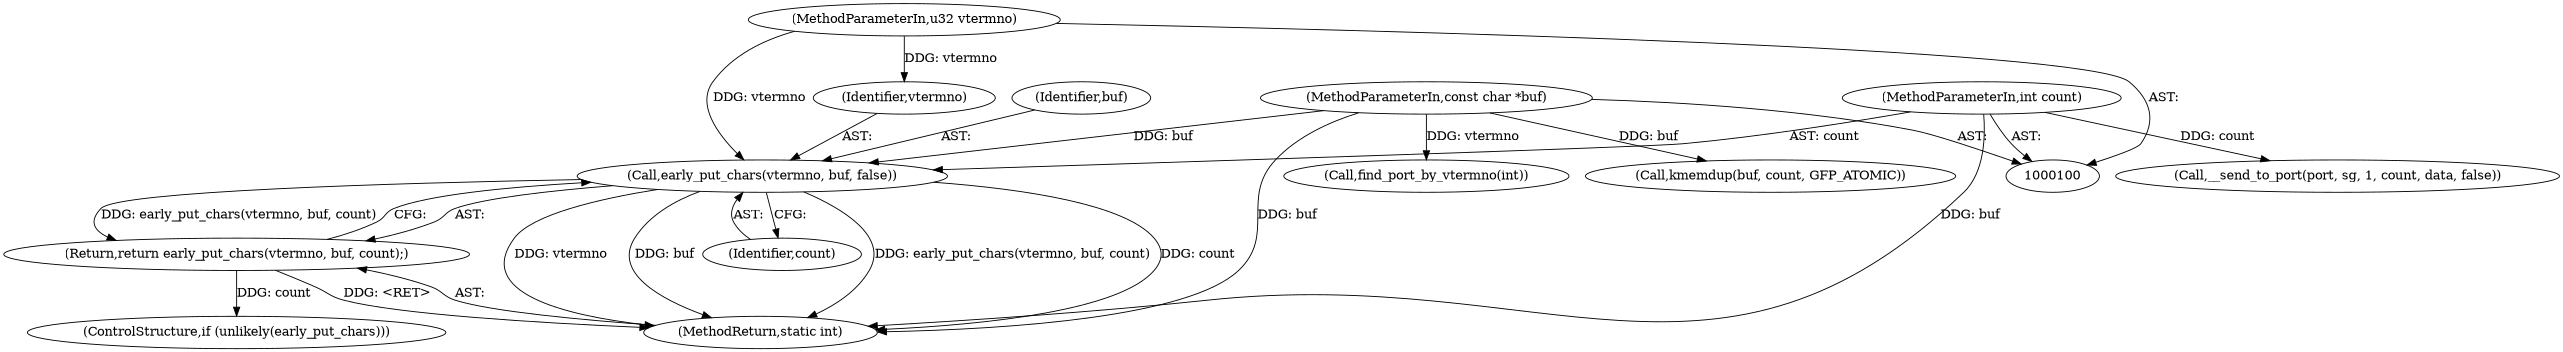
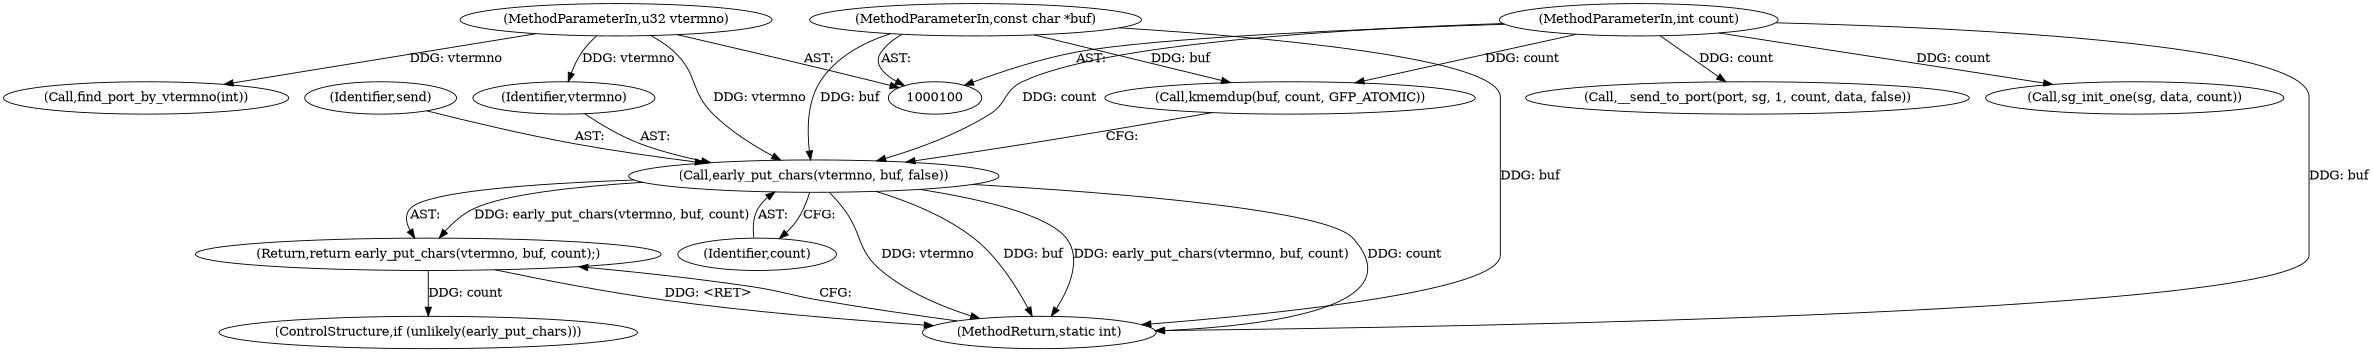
edge "(MethodParameterIn,int count)" -> "(Call,kmemdup(buf, count, GFP_ATOMIC))": added, label "DDG: count"
node "(Identifier,buf)": label "(Identifier,buf)" -> "(Identifier,send)"
node "(Call,sg_init_one(sg, data, count))": added
edge "(MethodParameterIn,const char *buf)" -> "(Call,find_port_by_vtermno(int))": now "(MethodParameterIn,u32 vtermno)" -> "(Call,find_port_by_vtermno(int))"
edge "(MethodParameterIn,int count)" -> "(Call,early_put_chars(vtermno, buf, false))": label "AST: count" -> "DDG: count"
edge "(Return,return early_put_chars(vtermno, buf, count);)" -> "(Call,early_put_chars(vtermno, buf, false))": now "(Call,kmemdup(buf, count, GFP_ATOMIC))" -> "(Call,early_put_chars(vtermno, buf, false))"
edge "(MethodReturn,static int)" -> "(Return,return early_put_chars(vtermno, buf, count);)": label "AST: " -> "CFG: "
